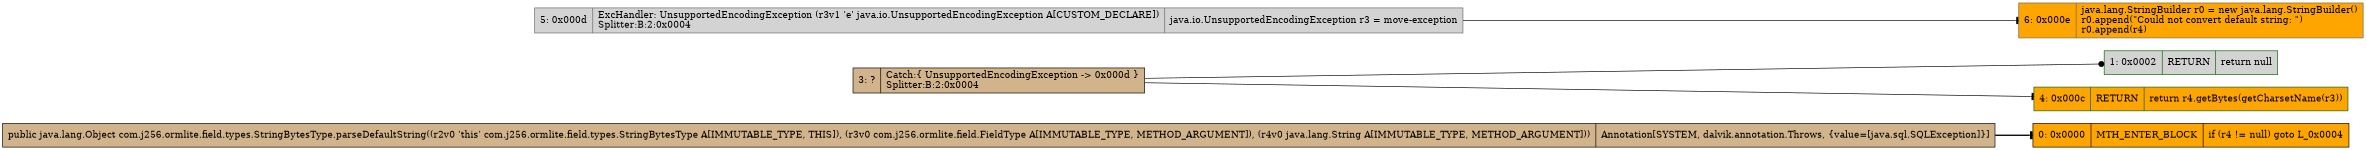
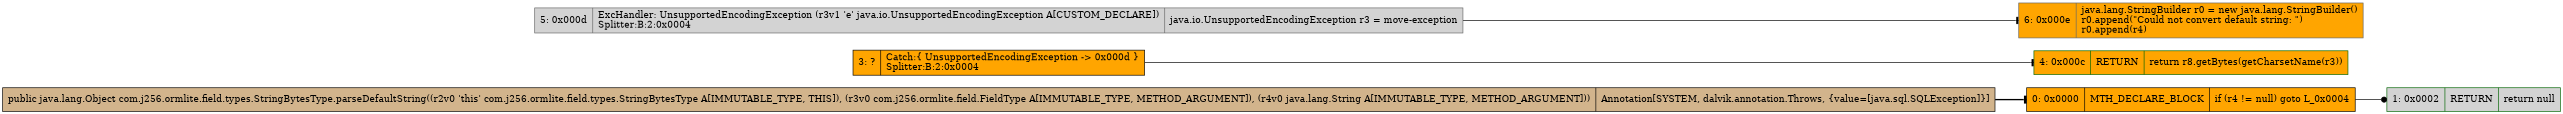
edge "3: ?" -> "1: 0x0002": now "0: 0x0000" -> "1: 0x0002"
node "3: ?": fillcolor tan -> orange
node "4: 0x000c": text "return r4.getBytes(getCharsetName(r3))" -> "return r8.getBytes(getCharsetName(r3))"
node "0: 0x0000": text "MTH_ENTER_BLOCK" -> "MTH_DECLARE_BLOCK"
